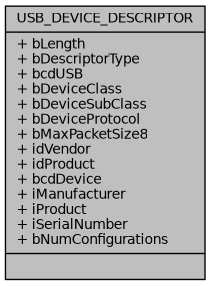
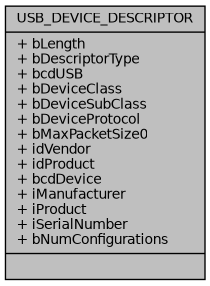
node "USB_DEVICE_DESCRIPTOR": text "+ bMaxPacketSize8" -> "+ bMaxPacketSize0"
